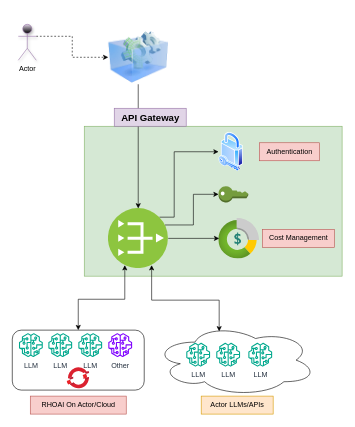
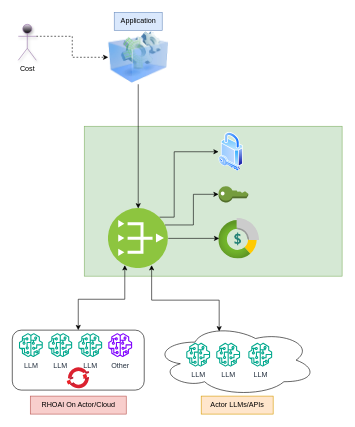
node "Application": added
node "Actor": label "Actor" -> "Cost"
node "API Gateway": removed
node "Authentication": removed
node "Cost Management": removed
